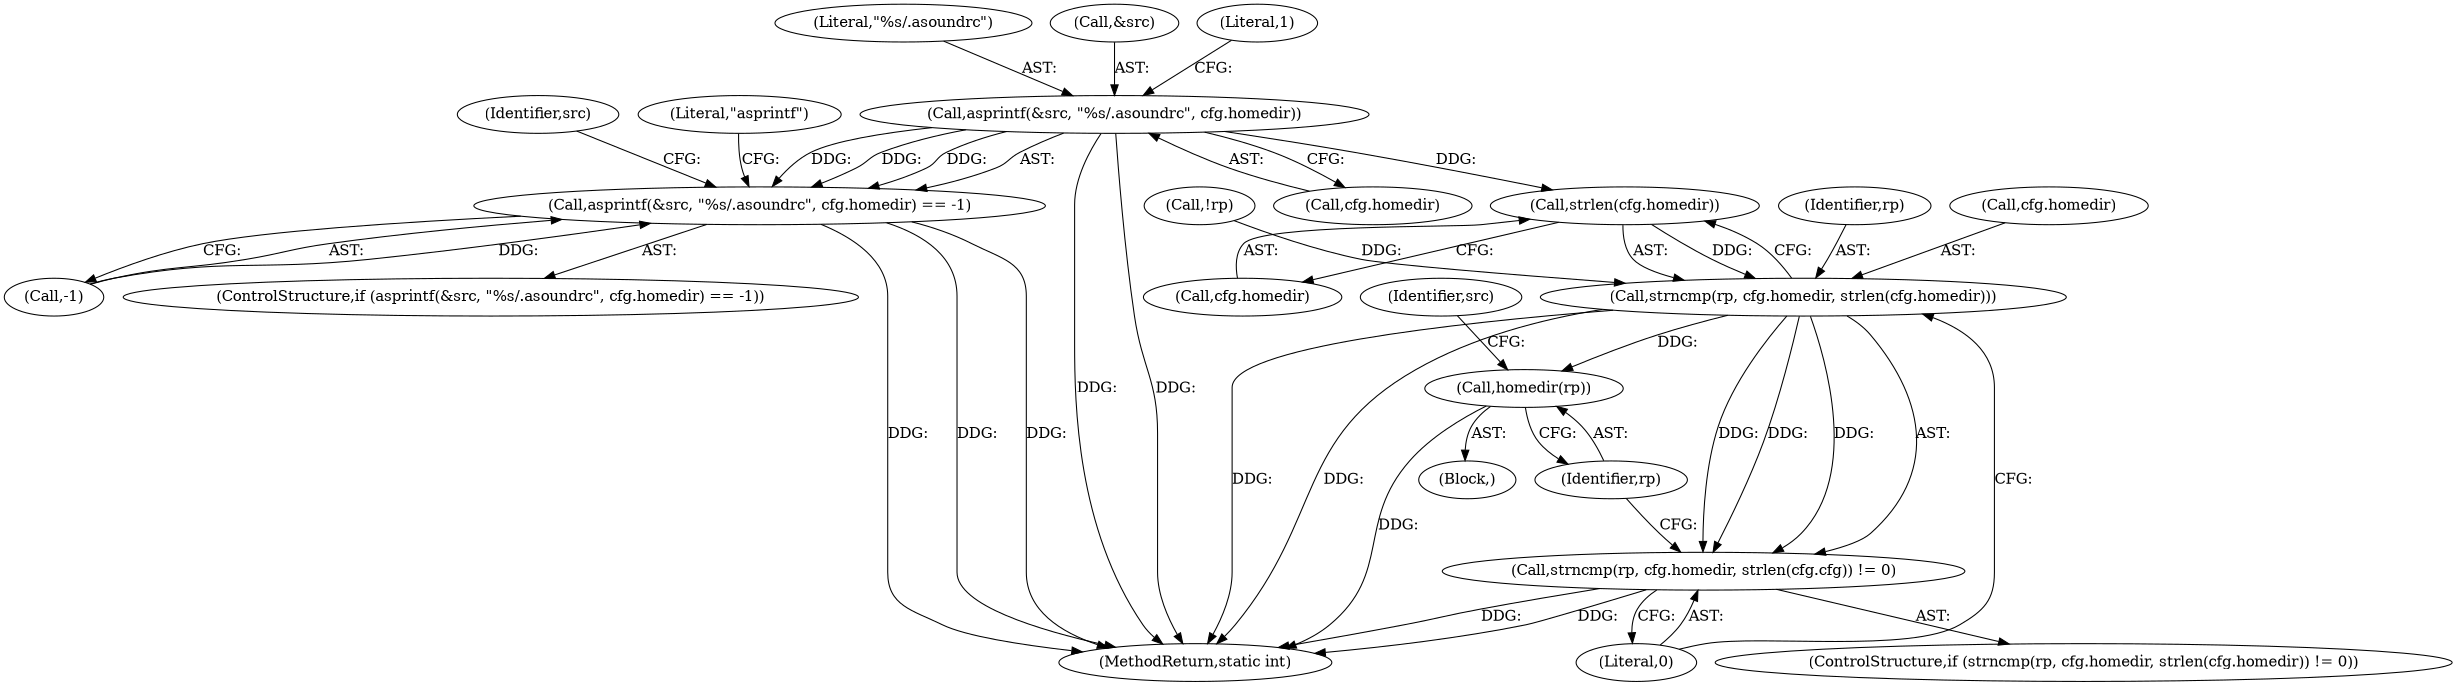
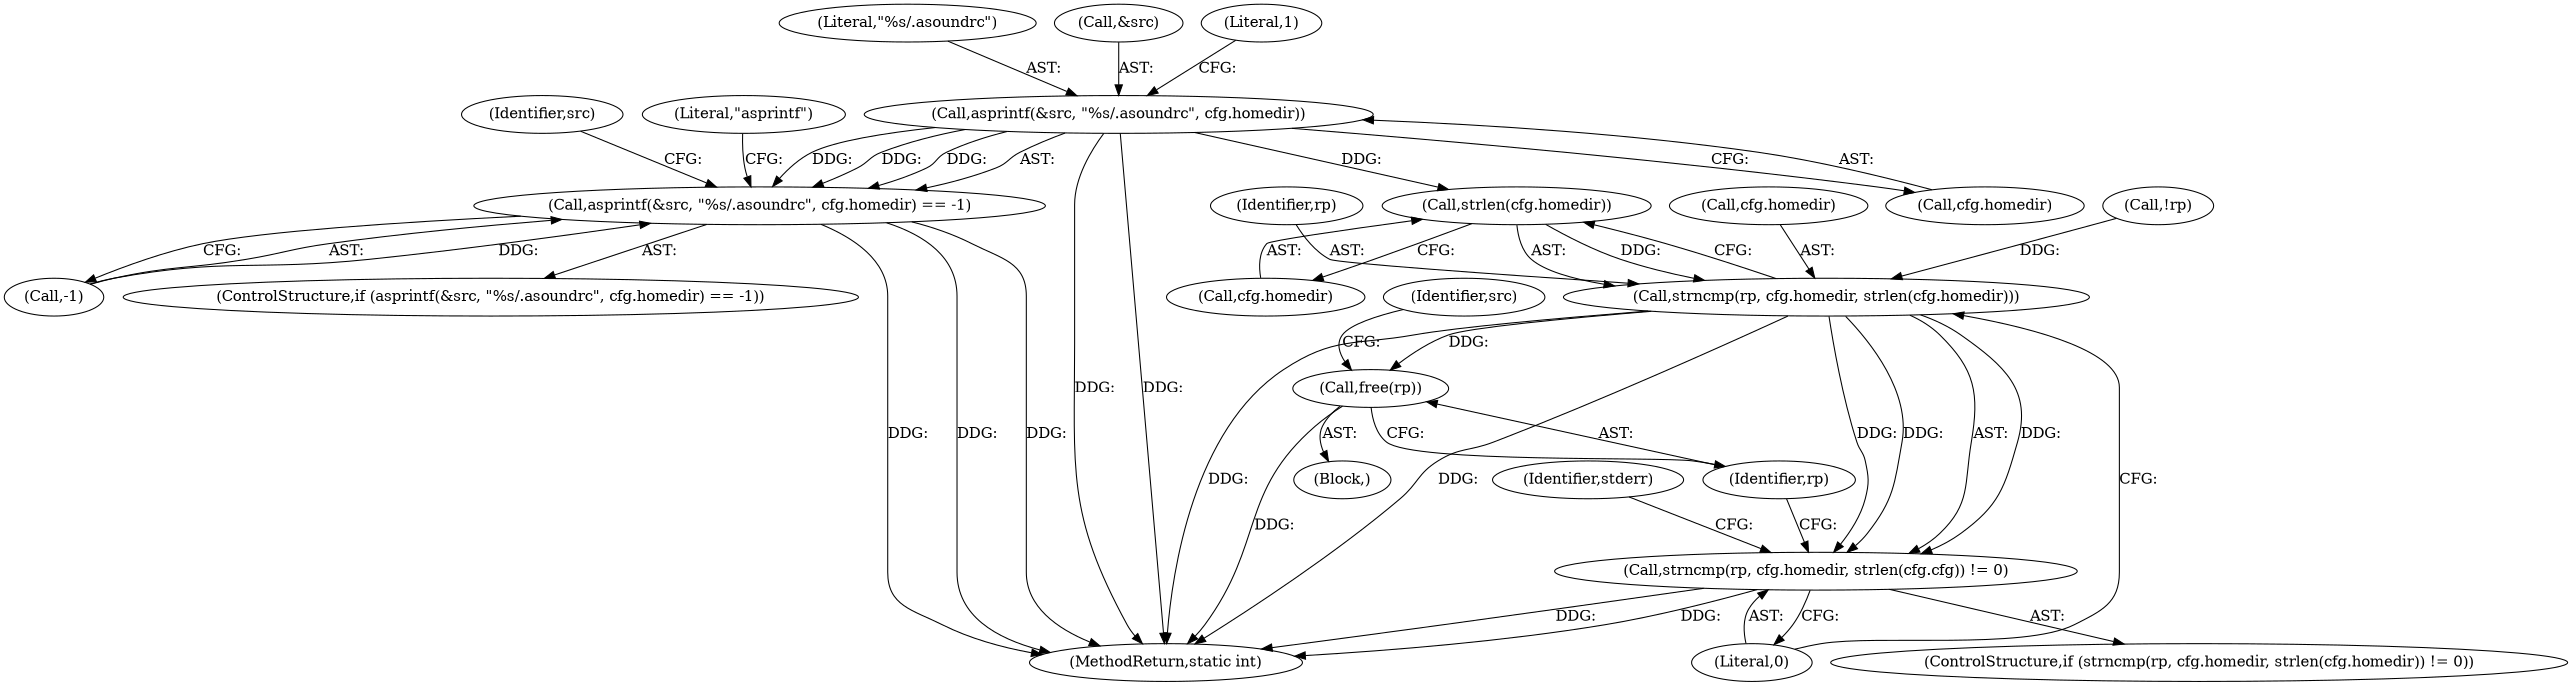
node "(Call,homedir(rp))": label "(Call,homedir(rp))" -> "(Call,free(rp))"
node "(Identifier,stderr)": added
